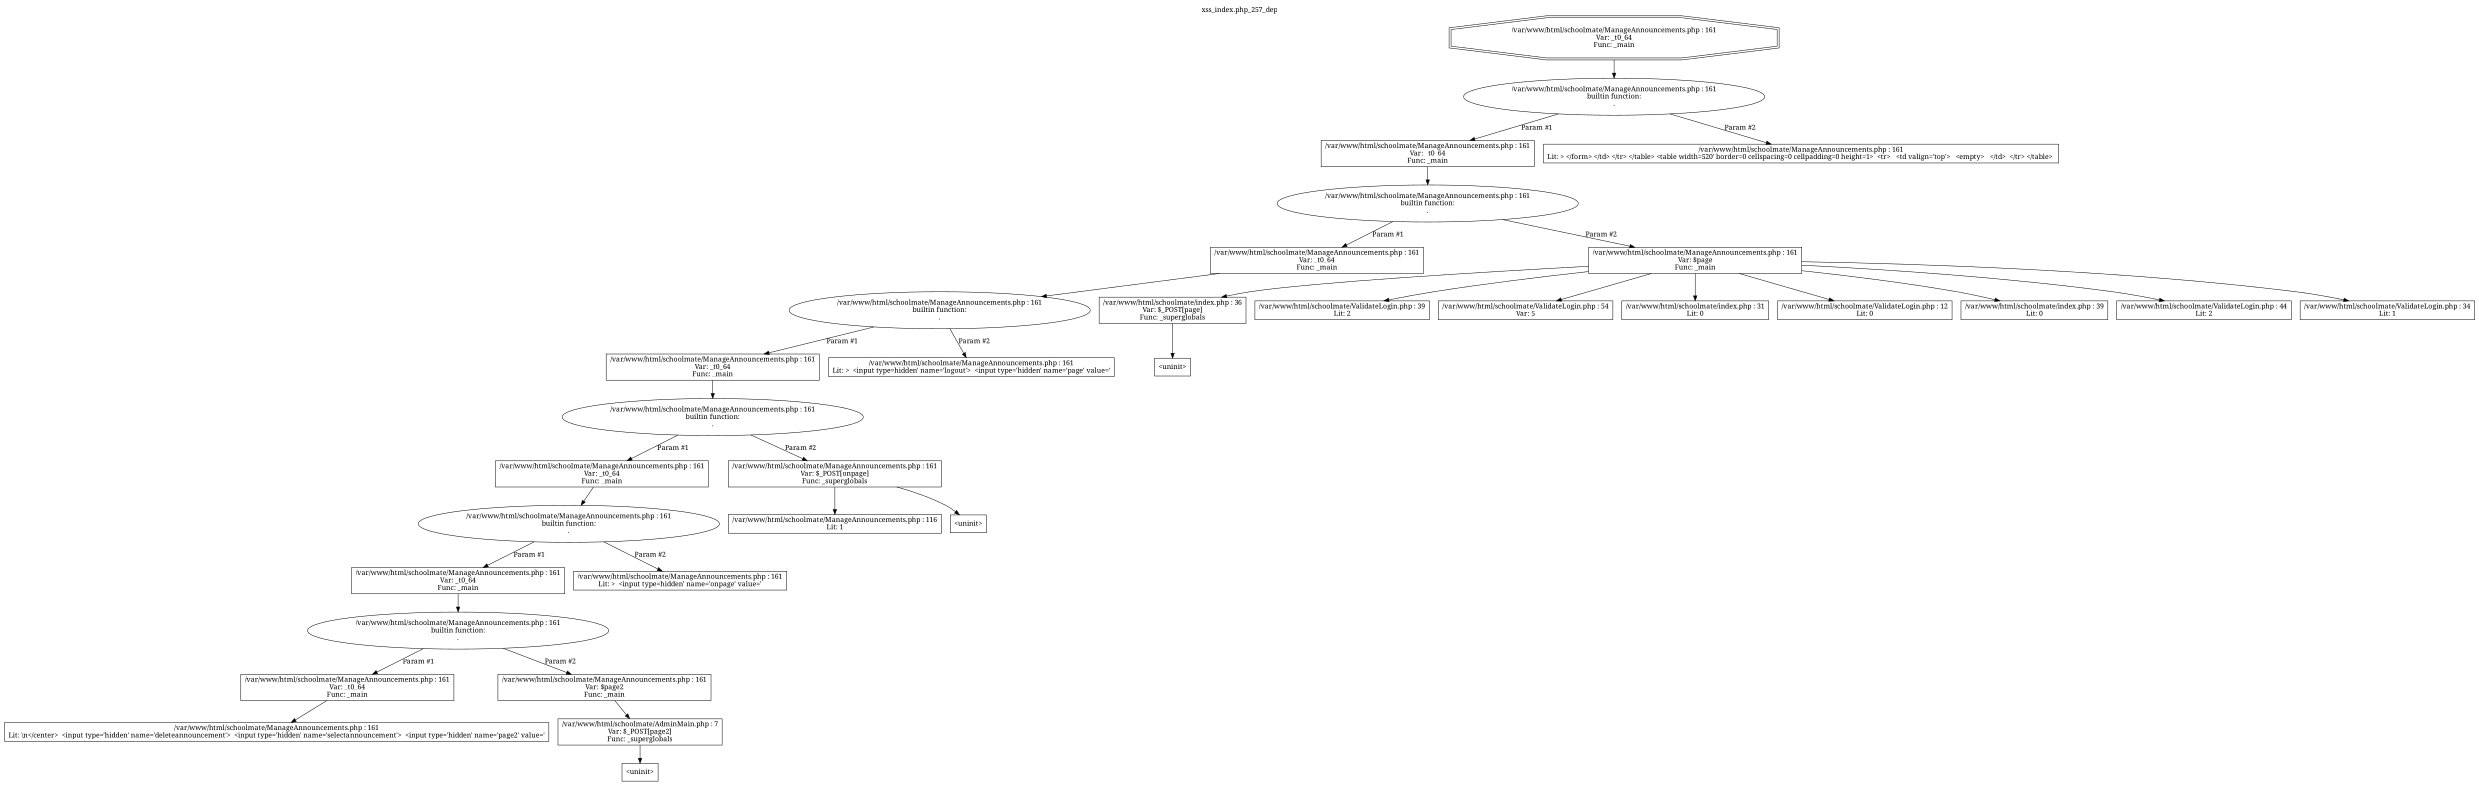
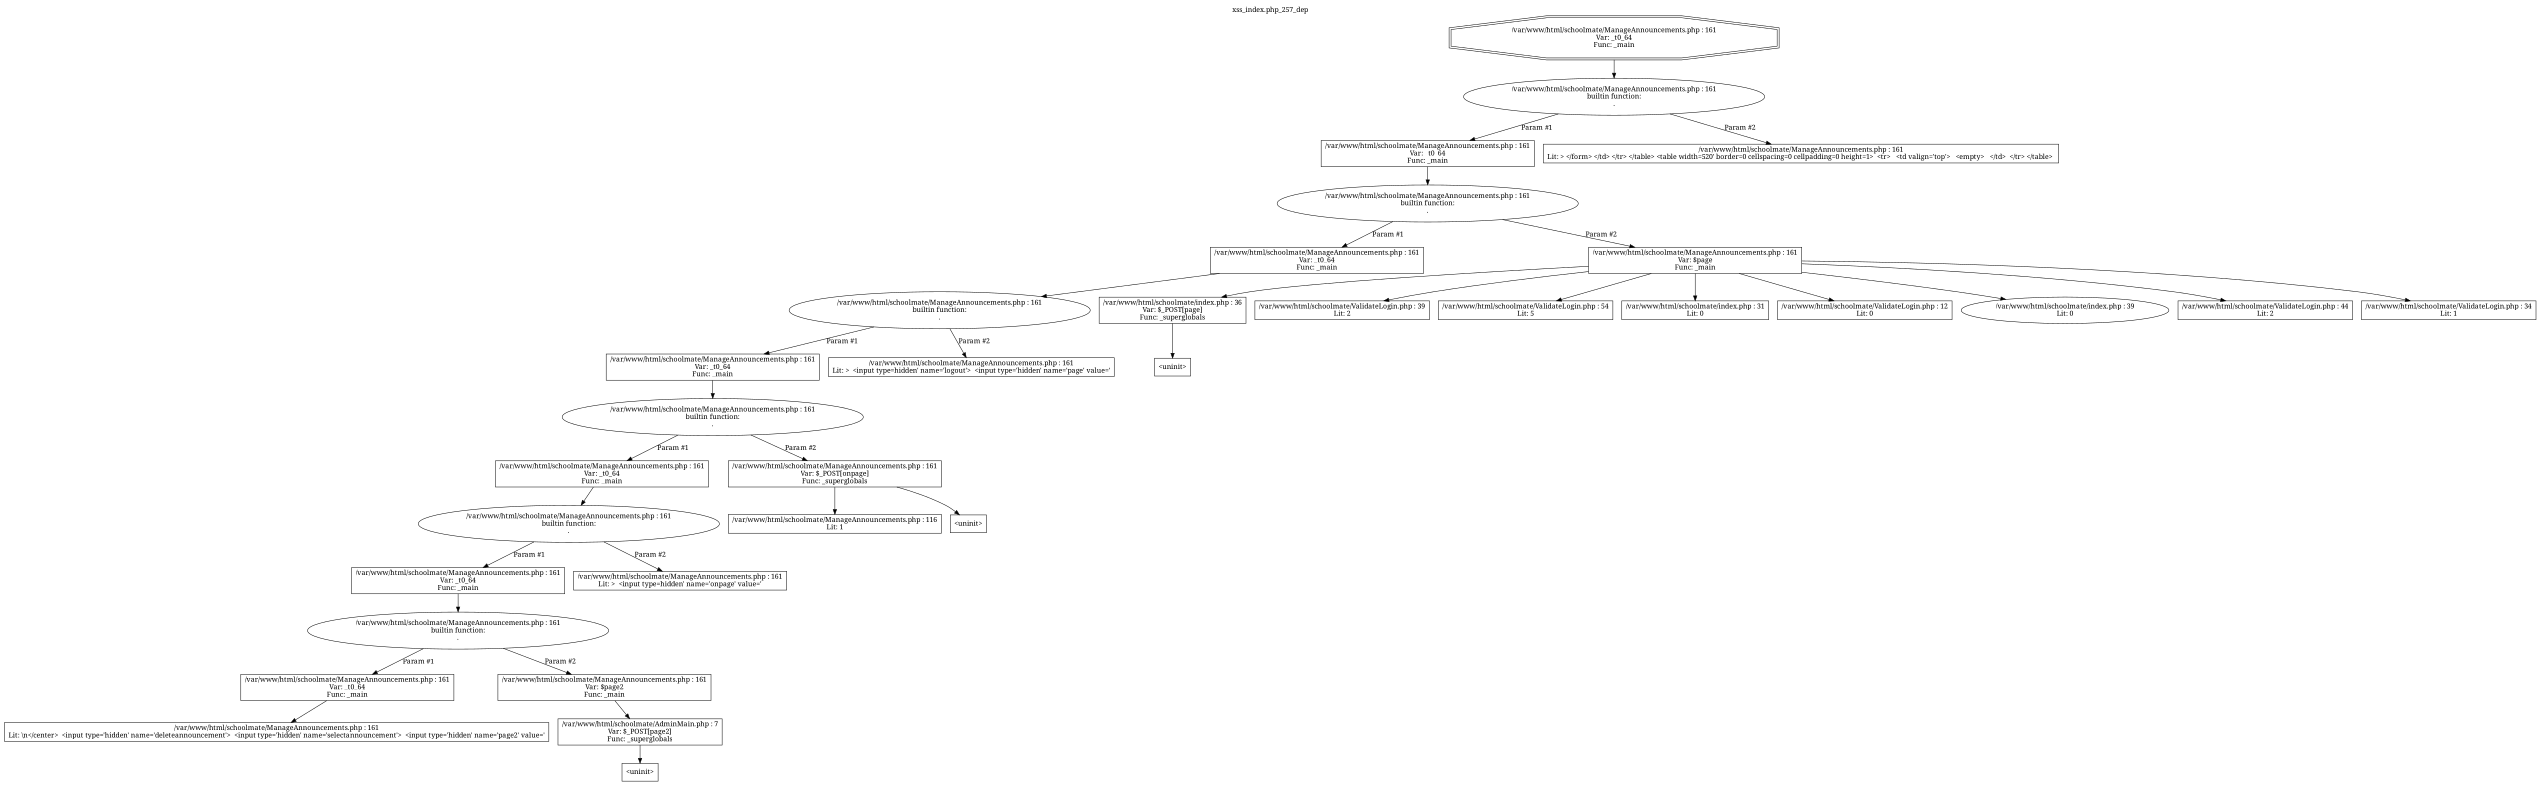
node "/var/www/html/schoolmate/ValidateLogin.php : 54 Var: 5": label "/var/www/html/schoolmate/ValidateLogin.php : 54 Var: 5" -> "/var/www/html/schoolmate/ValidateLogin.php : 54 Lit: 5"
node "/var/www/html/schoolmate/index.php : 39 Lit: 0": shape box -> ellipse
